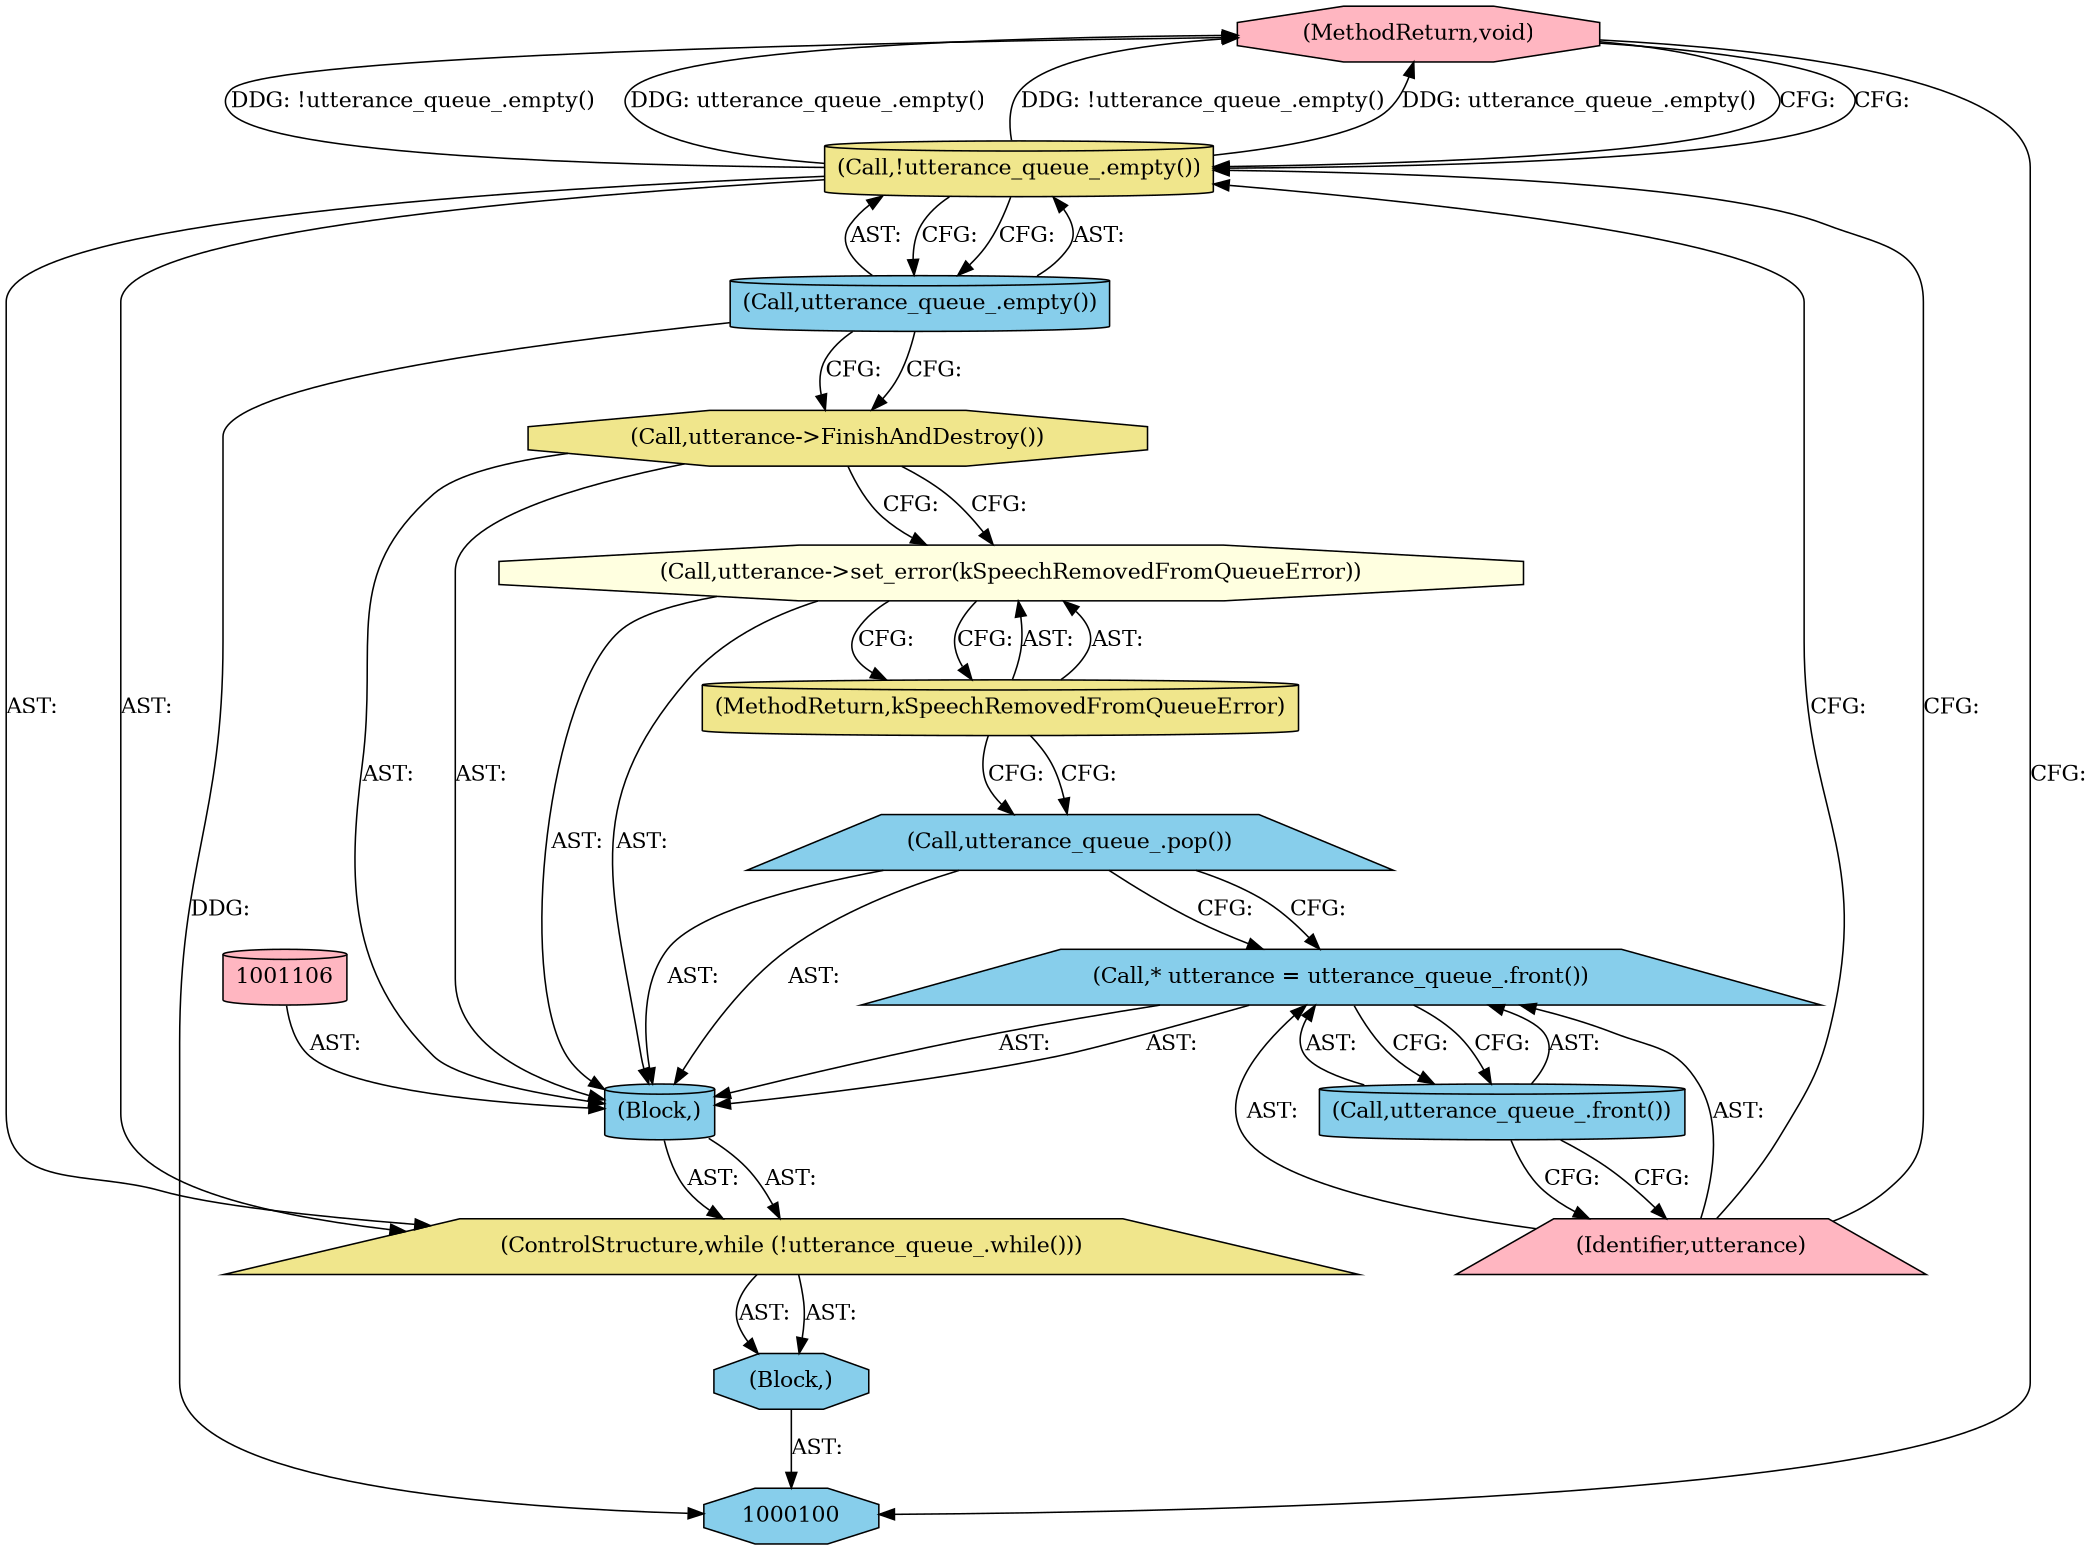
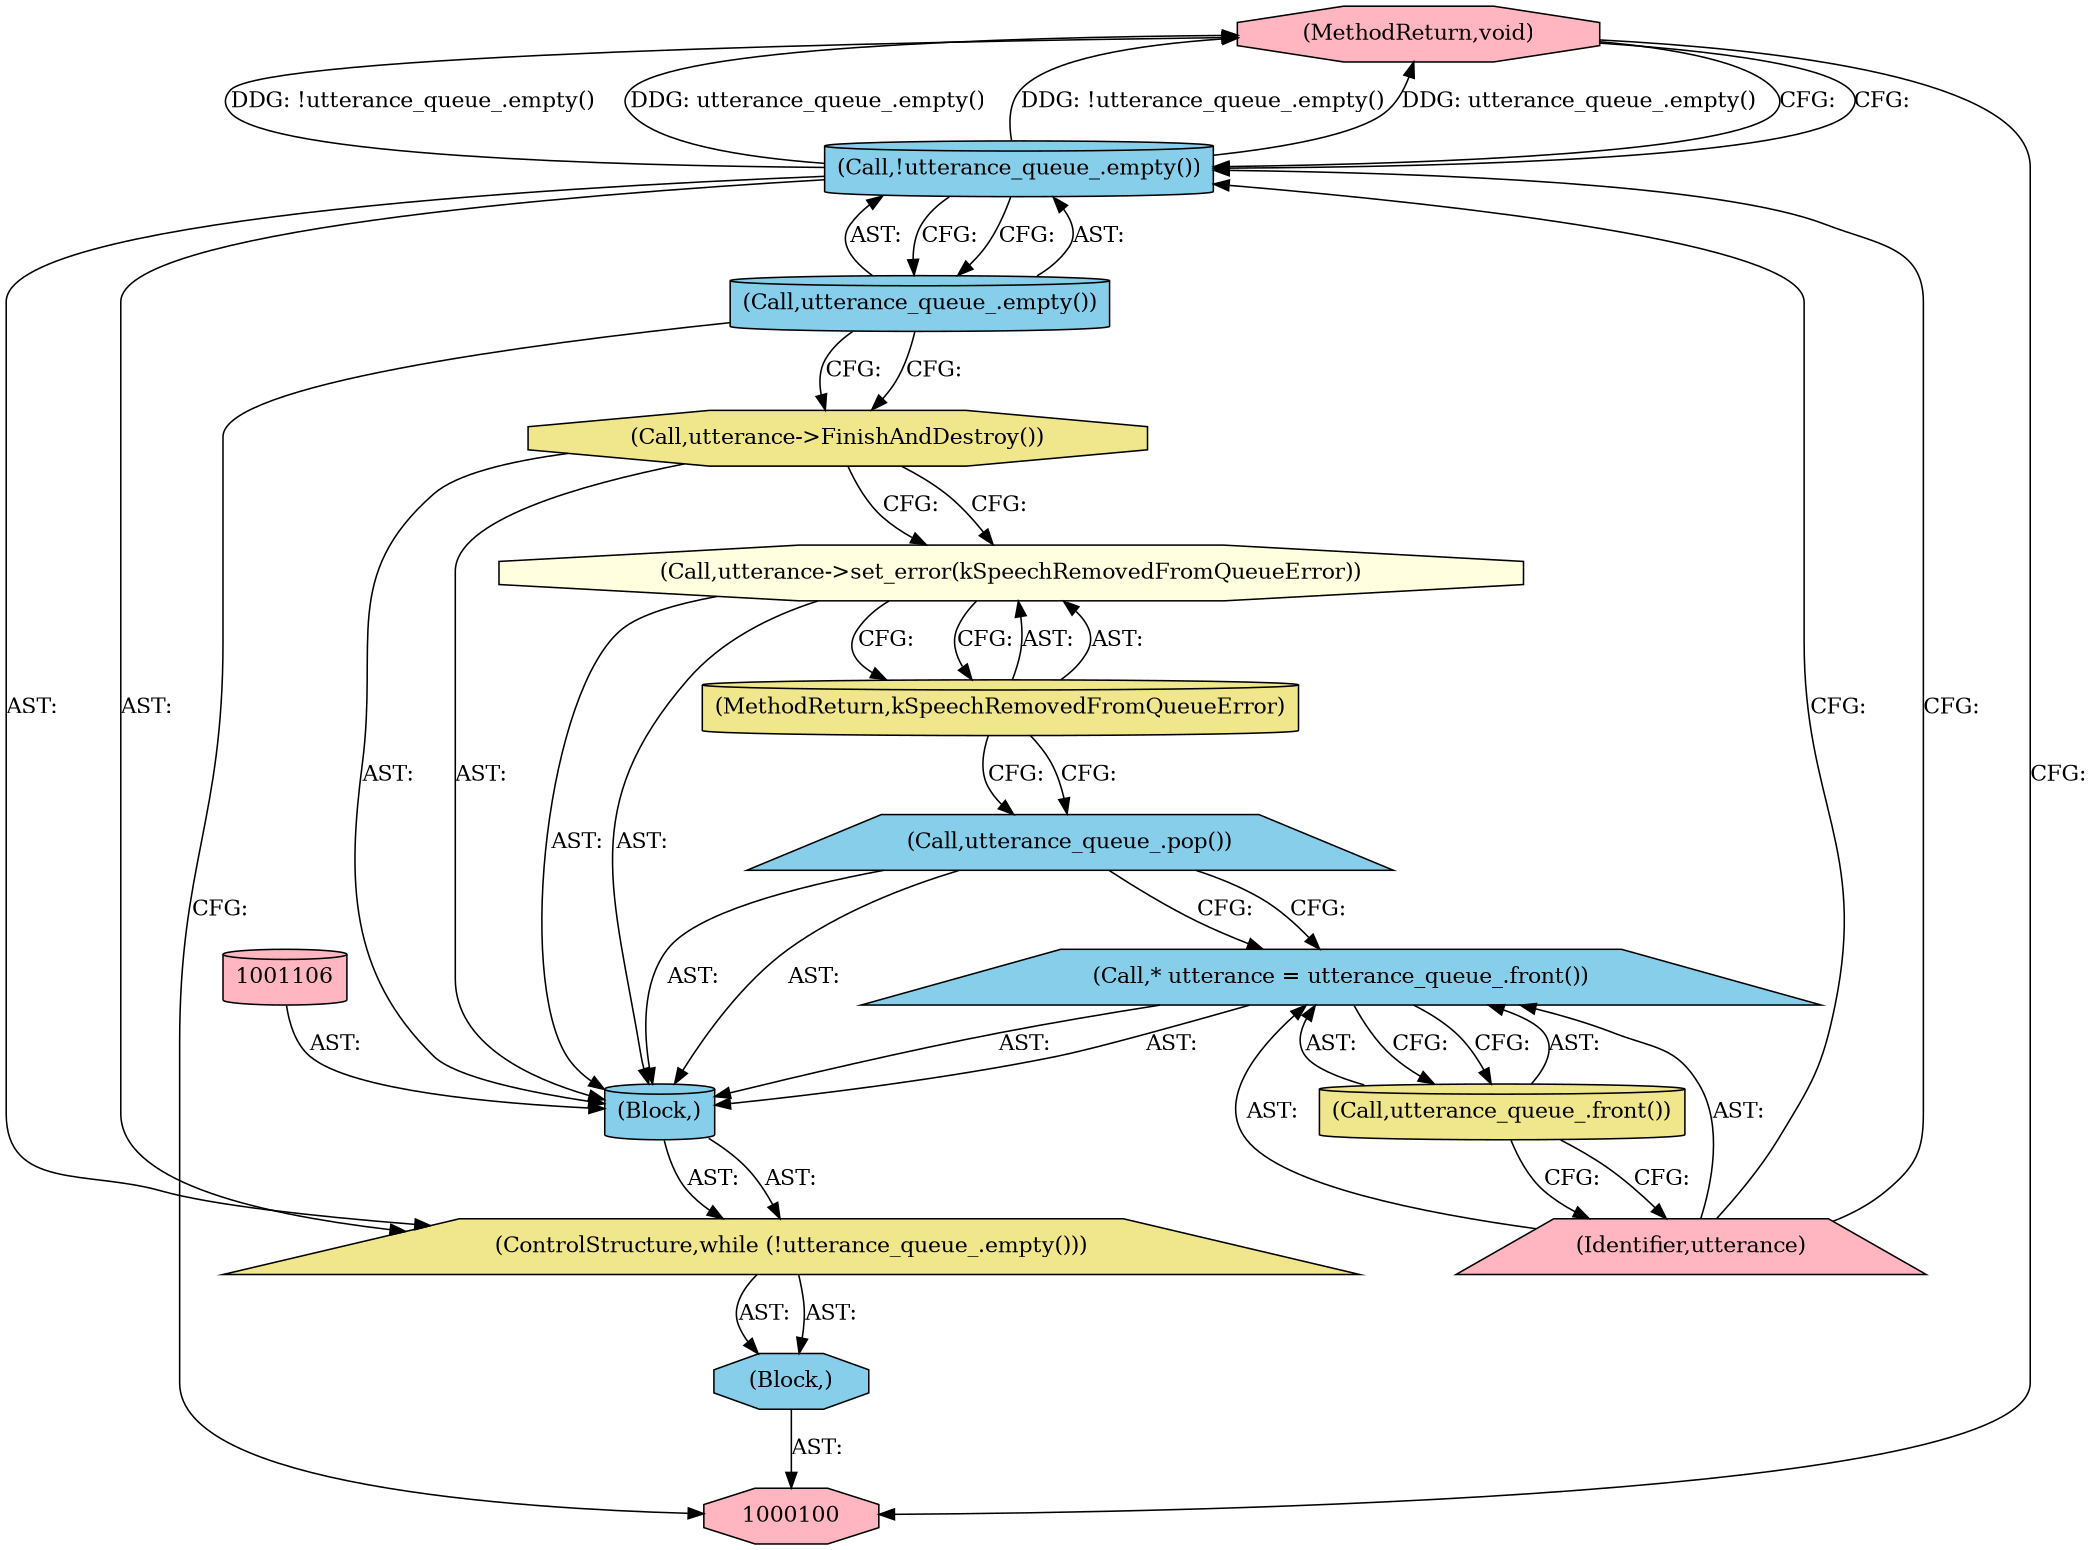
node "(Call,!utterance_queue_.empty())": fillcolor khaki -> skyblue
edge "(Call,utterance_queue_.empty())" -> "1000100": label "DDG: " -> "CFG: "
node "(Call,utterance_queue_.front())": fillcolor skyblue -> khaki
node "(ControlStructure,while (!utterance_queue_.while()))": label "(ControlStructure,while (!utterance_queue_.while()))" -> "(ControlStructure,while (!utterance_queue_.empty()))"
node "1000100": fillcolor skyblue -> lightpink
